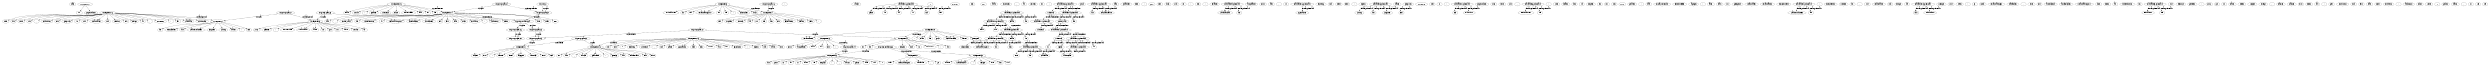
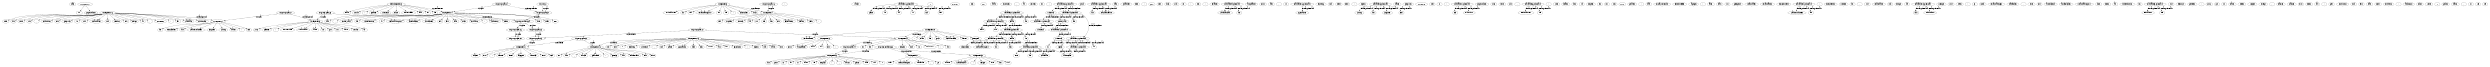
node "rst:segment:15": label "rst:segment:15" -> "steht:segment:15"
edge "markable_10:primmark" -> "markable_8:primmark": label "rst:concession" -> "mmax:antecedent"
edge "markable_14:primmark" -> "markable_12:primmark": now "markable_19:primmark" -> "markable_12:primmark"
edge "rst:segment:8" -> "rst:group:span:19": now "rst:segment:9" -> "rst:group:span:19"
